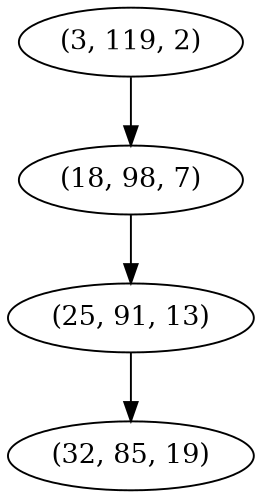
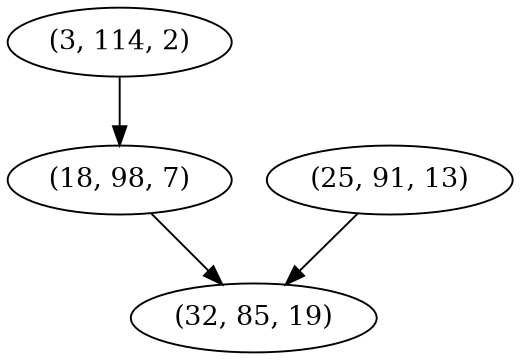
node "(3, 119, 2)": label "(3, 119, 2)" -> "(3, 114, 2)"
edge "(18, 98, 7)" -> "(25, 91, 13)": now "(18, 98, 7)" -> "(32, 85, 19)"
